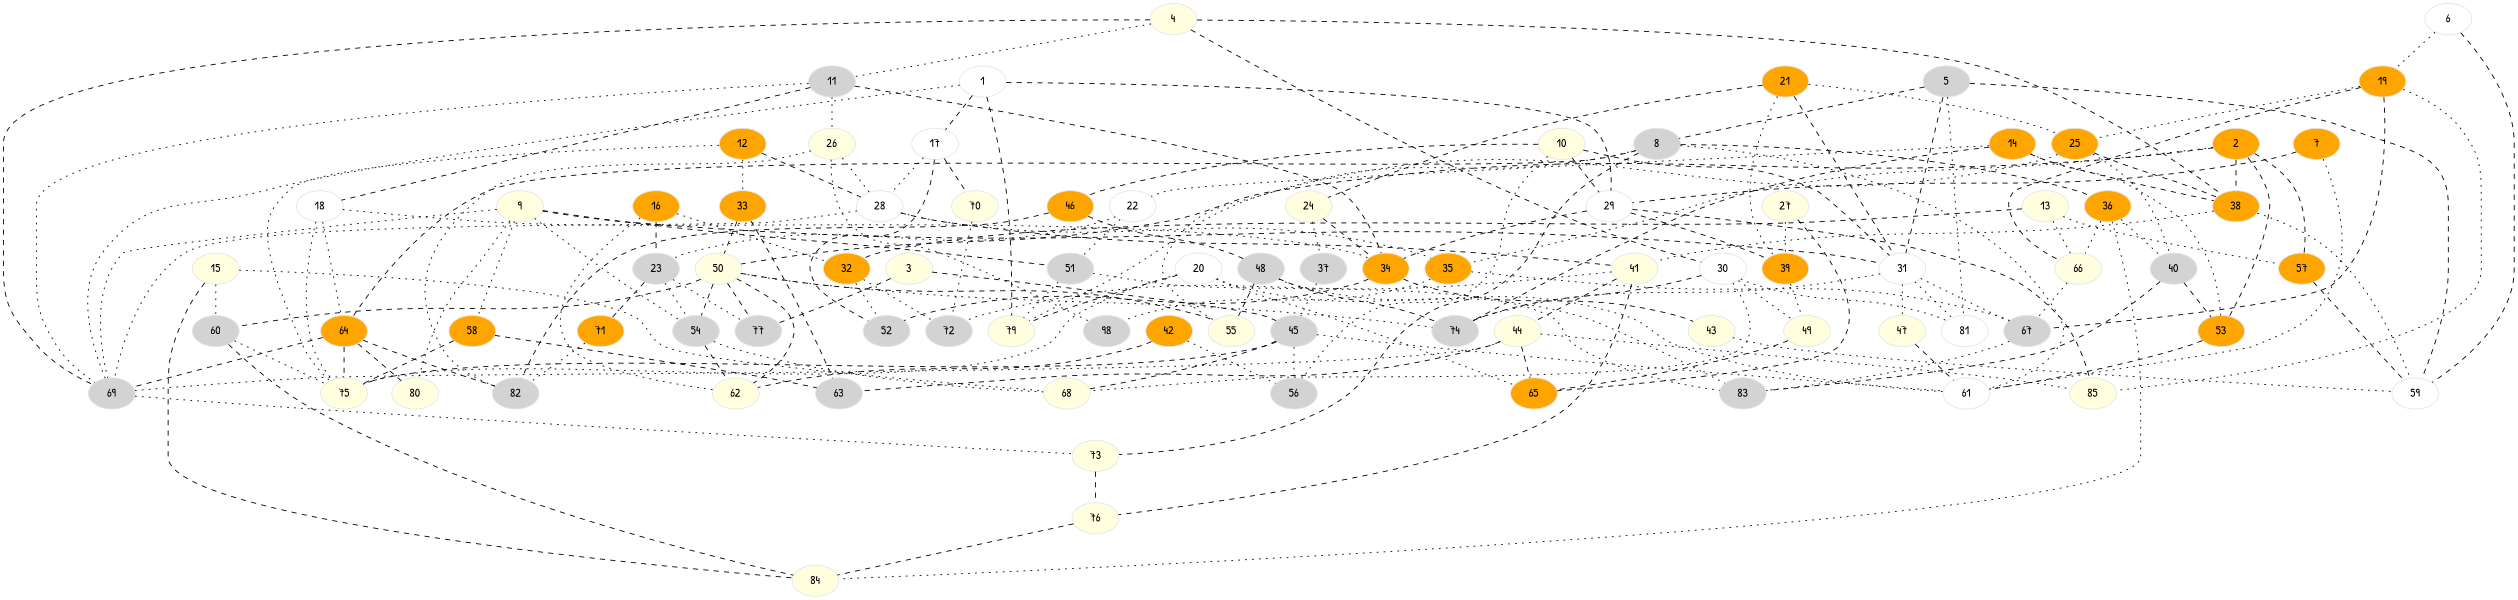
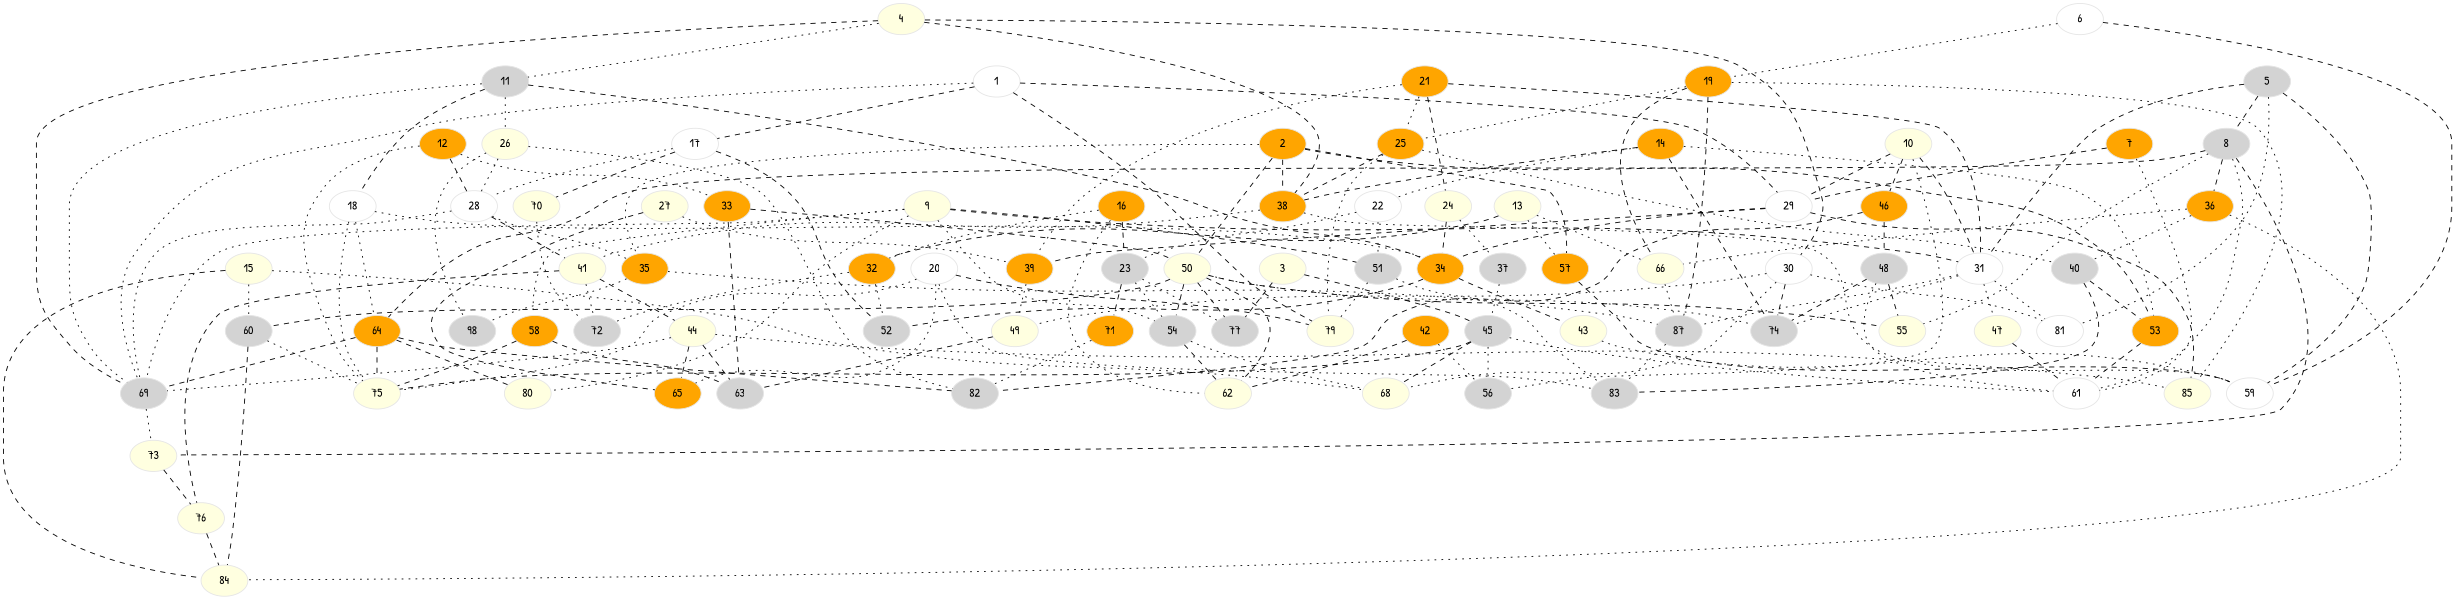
node "67": label "67" -> "87"
edge "49" -- "65": now "49" -- "63"
